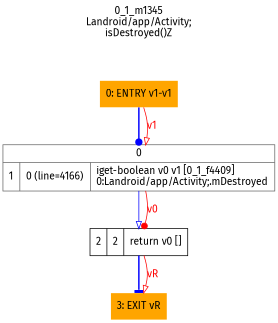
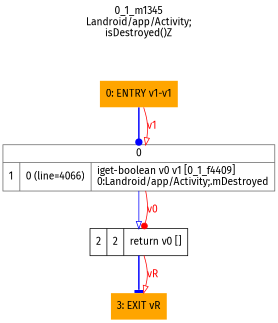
node "0": text "0 (line=4166)" -> "0 (line=4066)"
